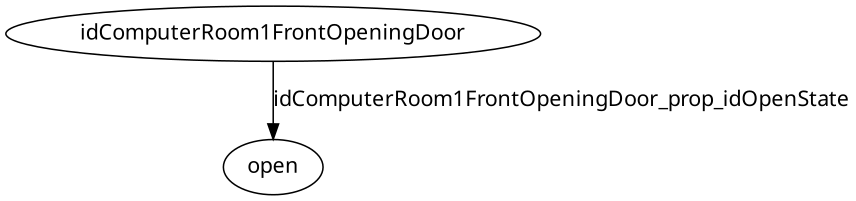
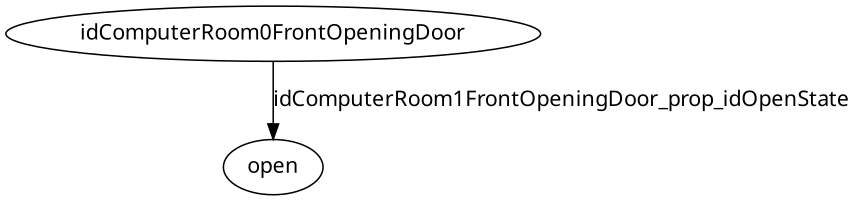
node "idComputerRoom1FrontOpeningDoor": label "idComputerRoom1FrontOpeningDoor" -> "idComputerRoom0FrontOpeningDoor"
